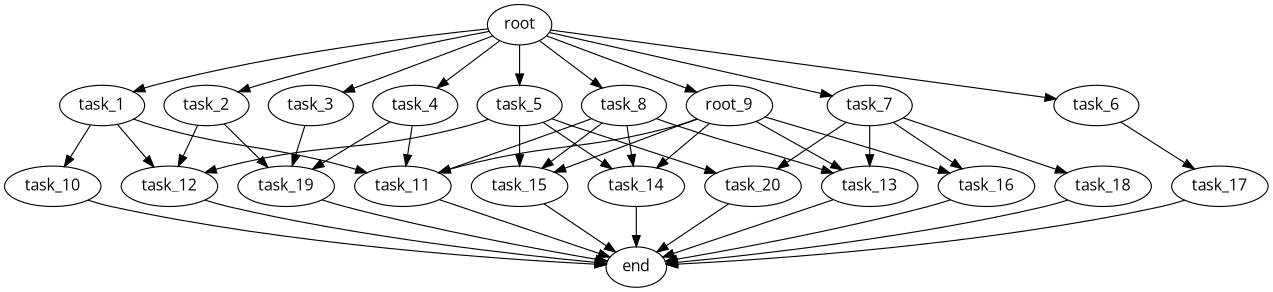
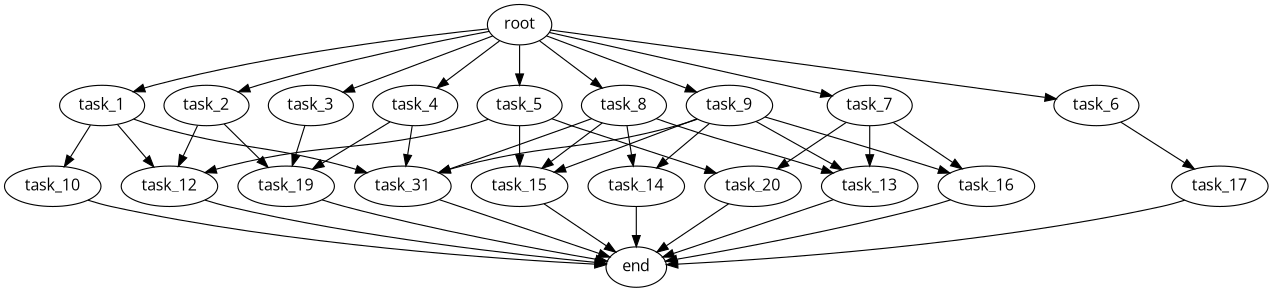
node "root_9": label "root_9" -> "task_9"
edge "task_5" -> "task_14": removed
node "task_11": label "task_11" -> "task_31"
node "task_18": removed
